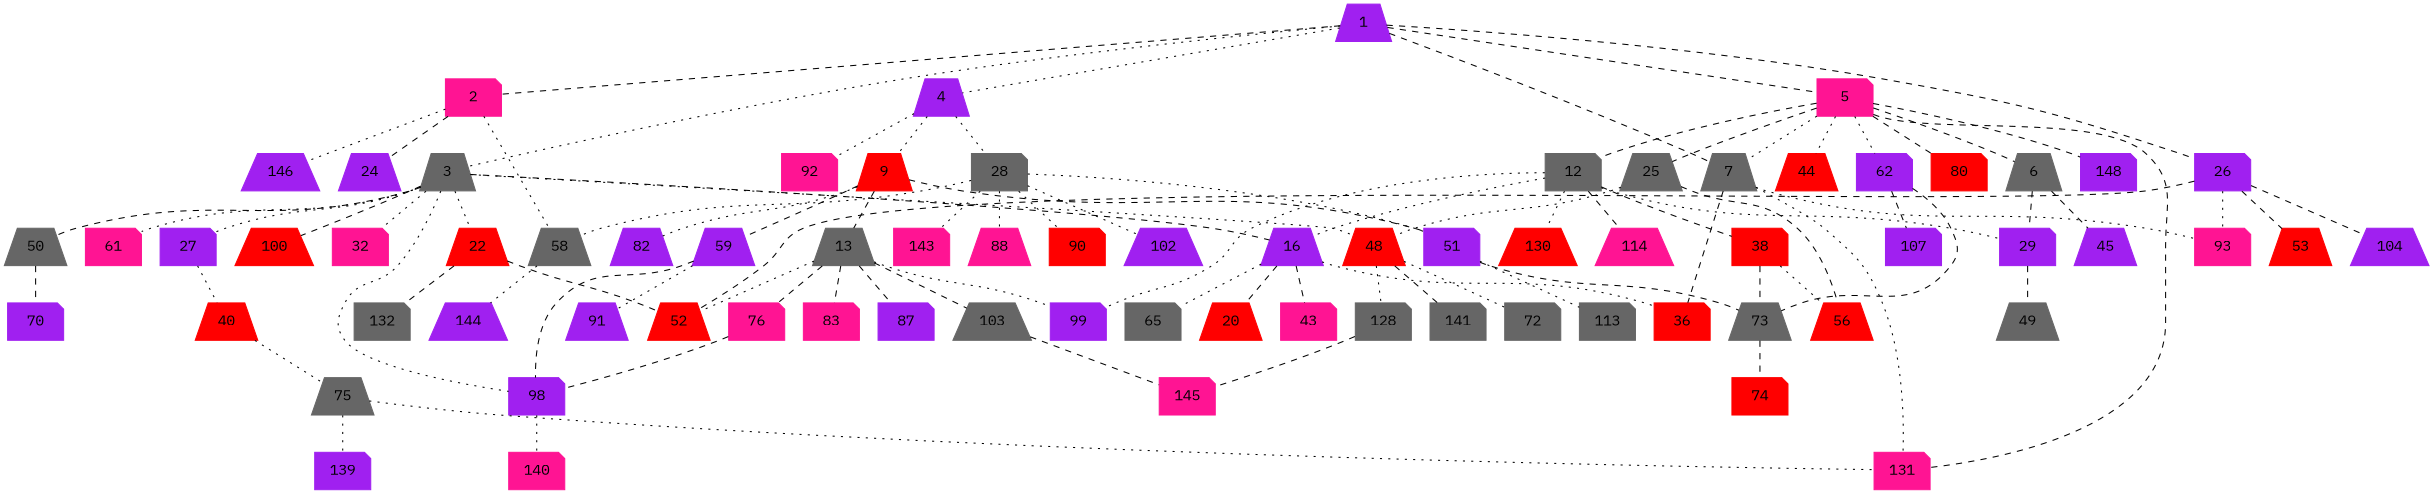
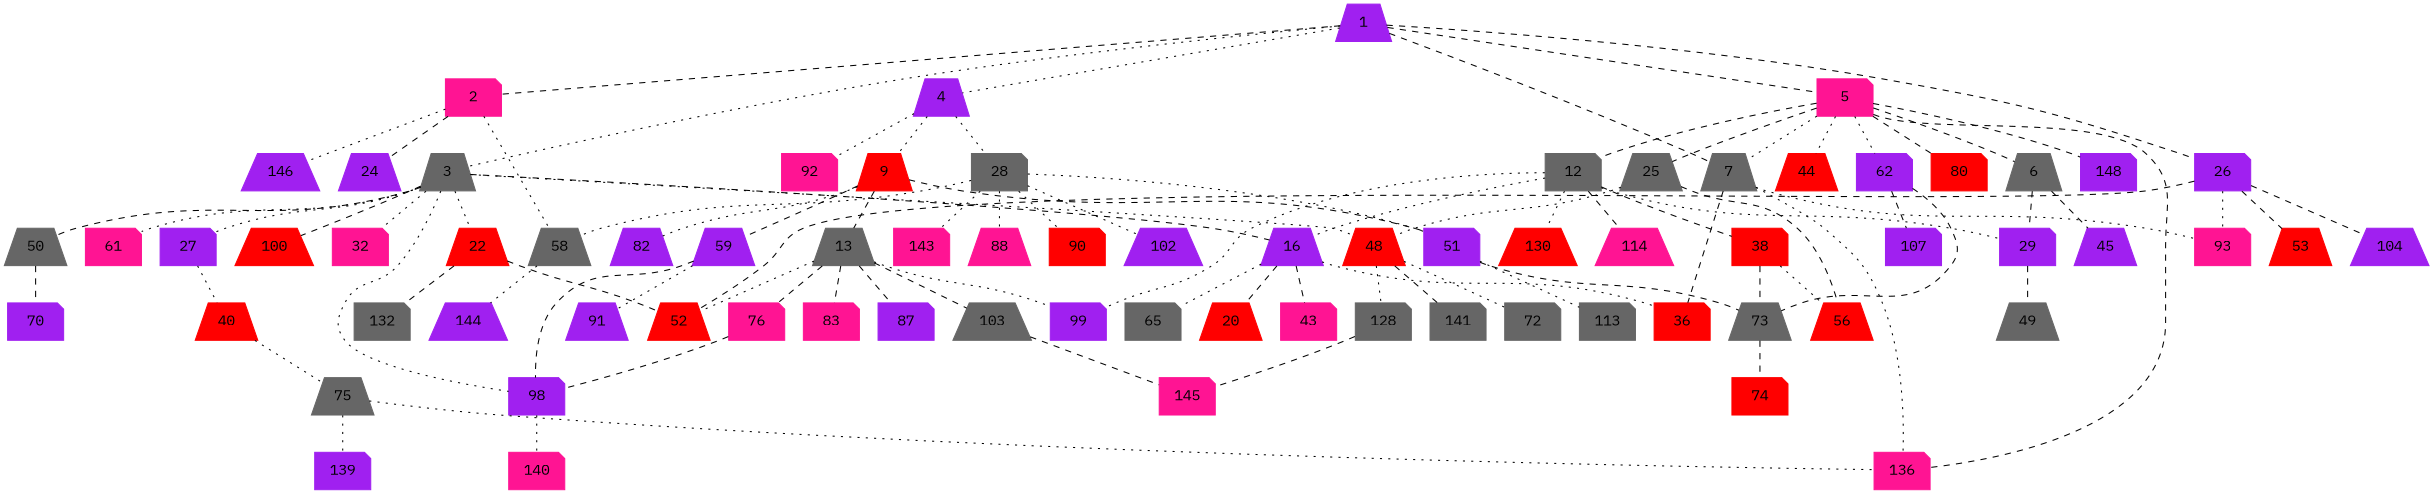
node "131": label "131" -> "136"
